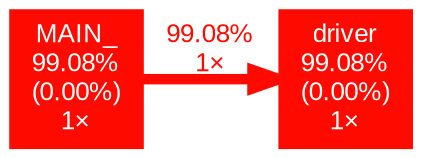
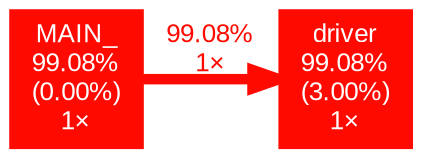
node "driver 99.08% (0.00%) 1×": label "driver 99.08% (0.00%) 1×" -> "driver 99.08% (3.00%) 1×"
